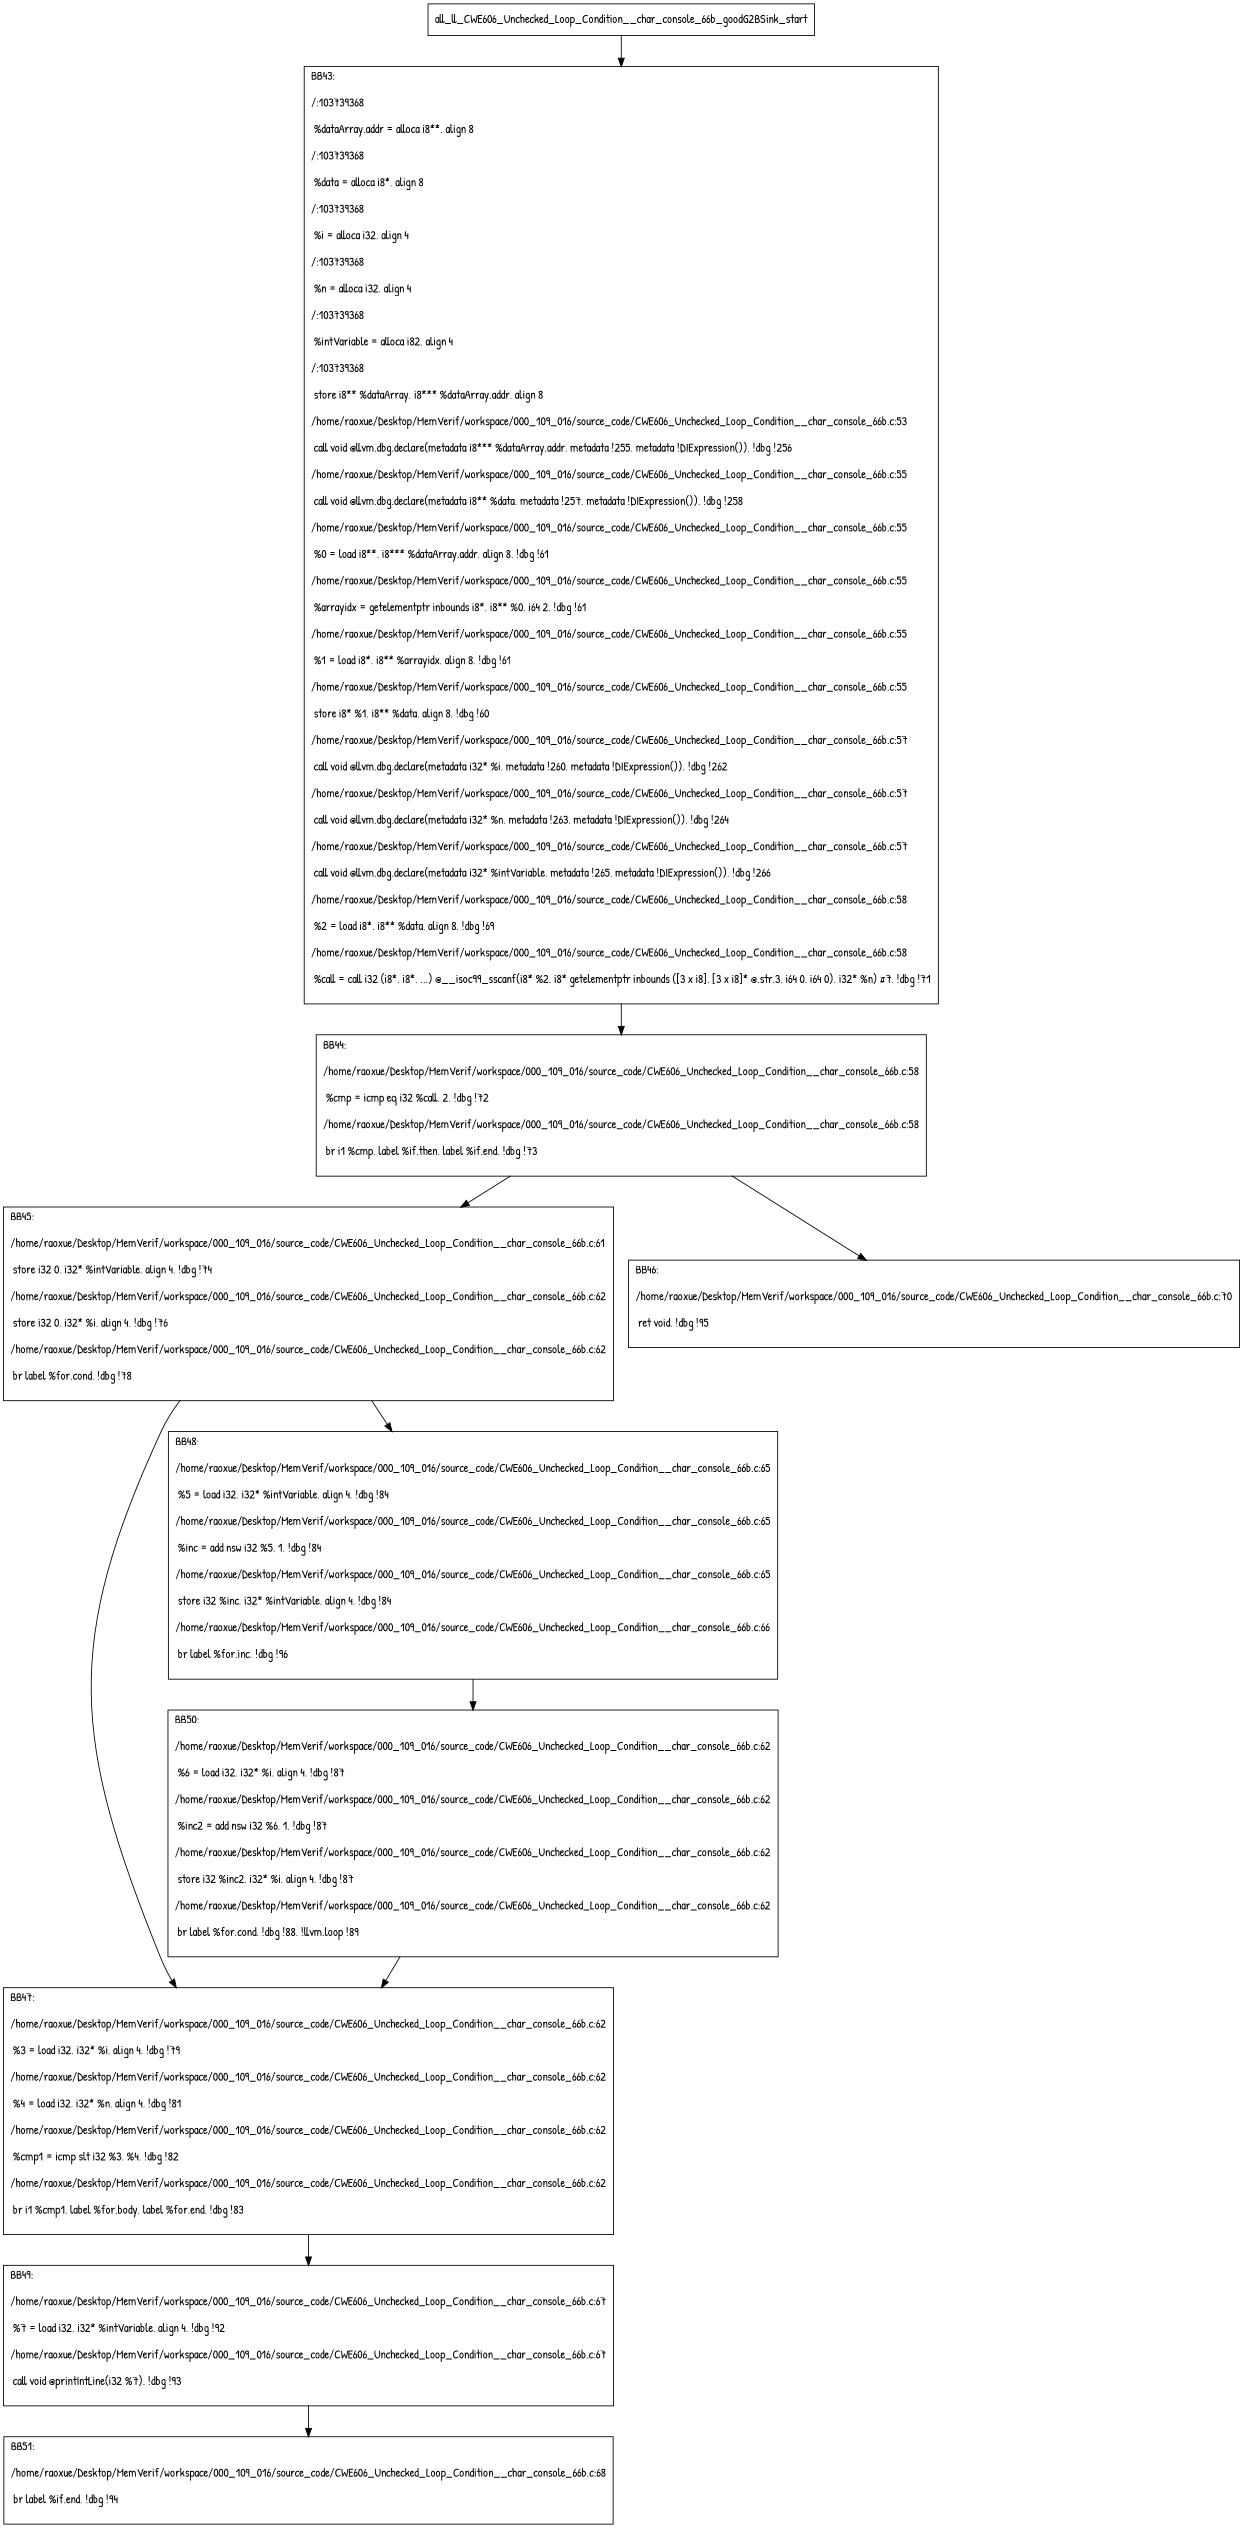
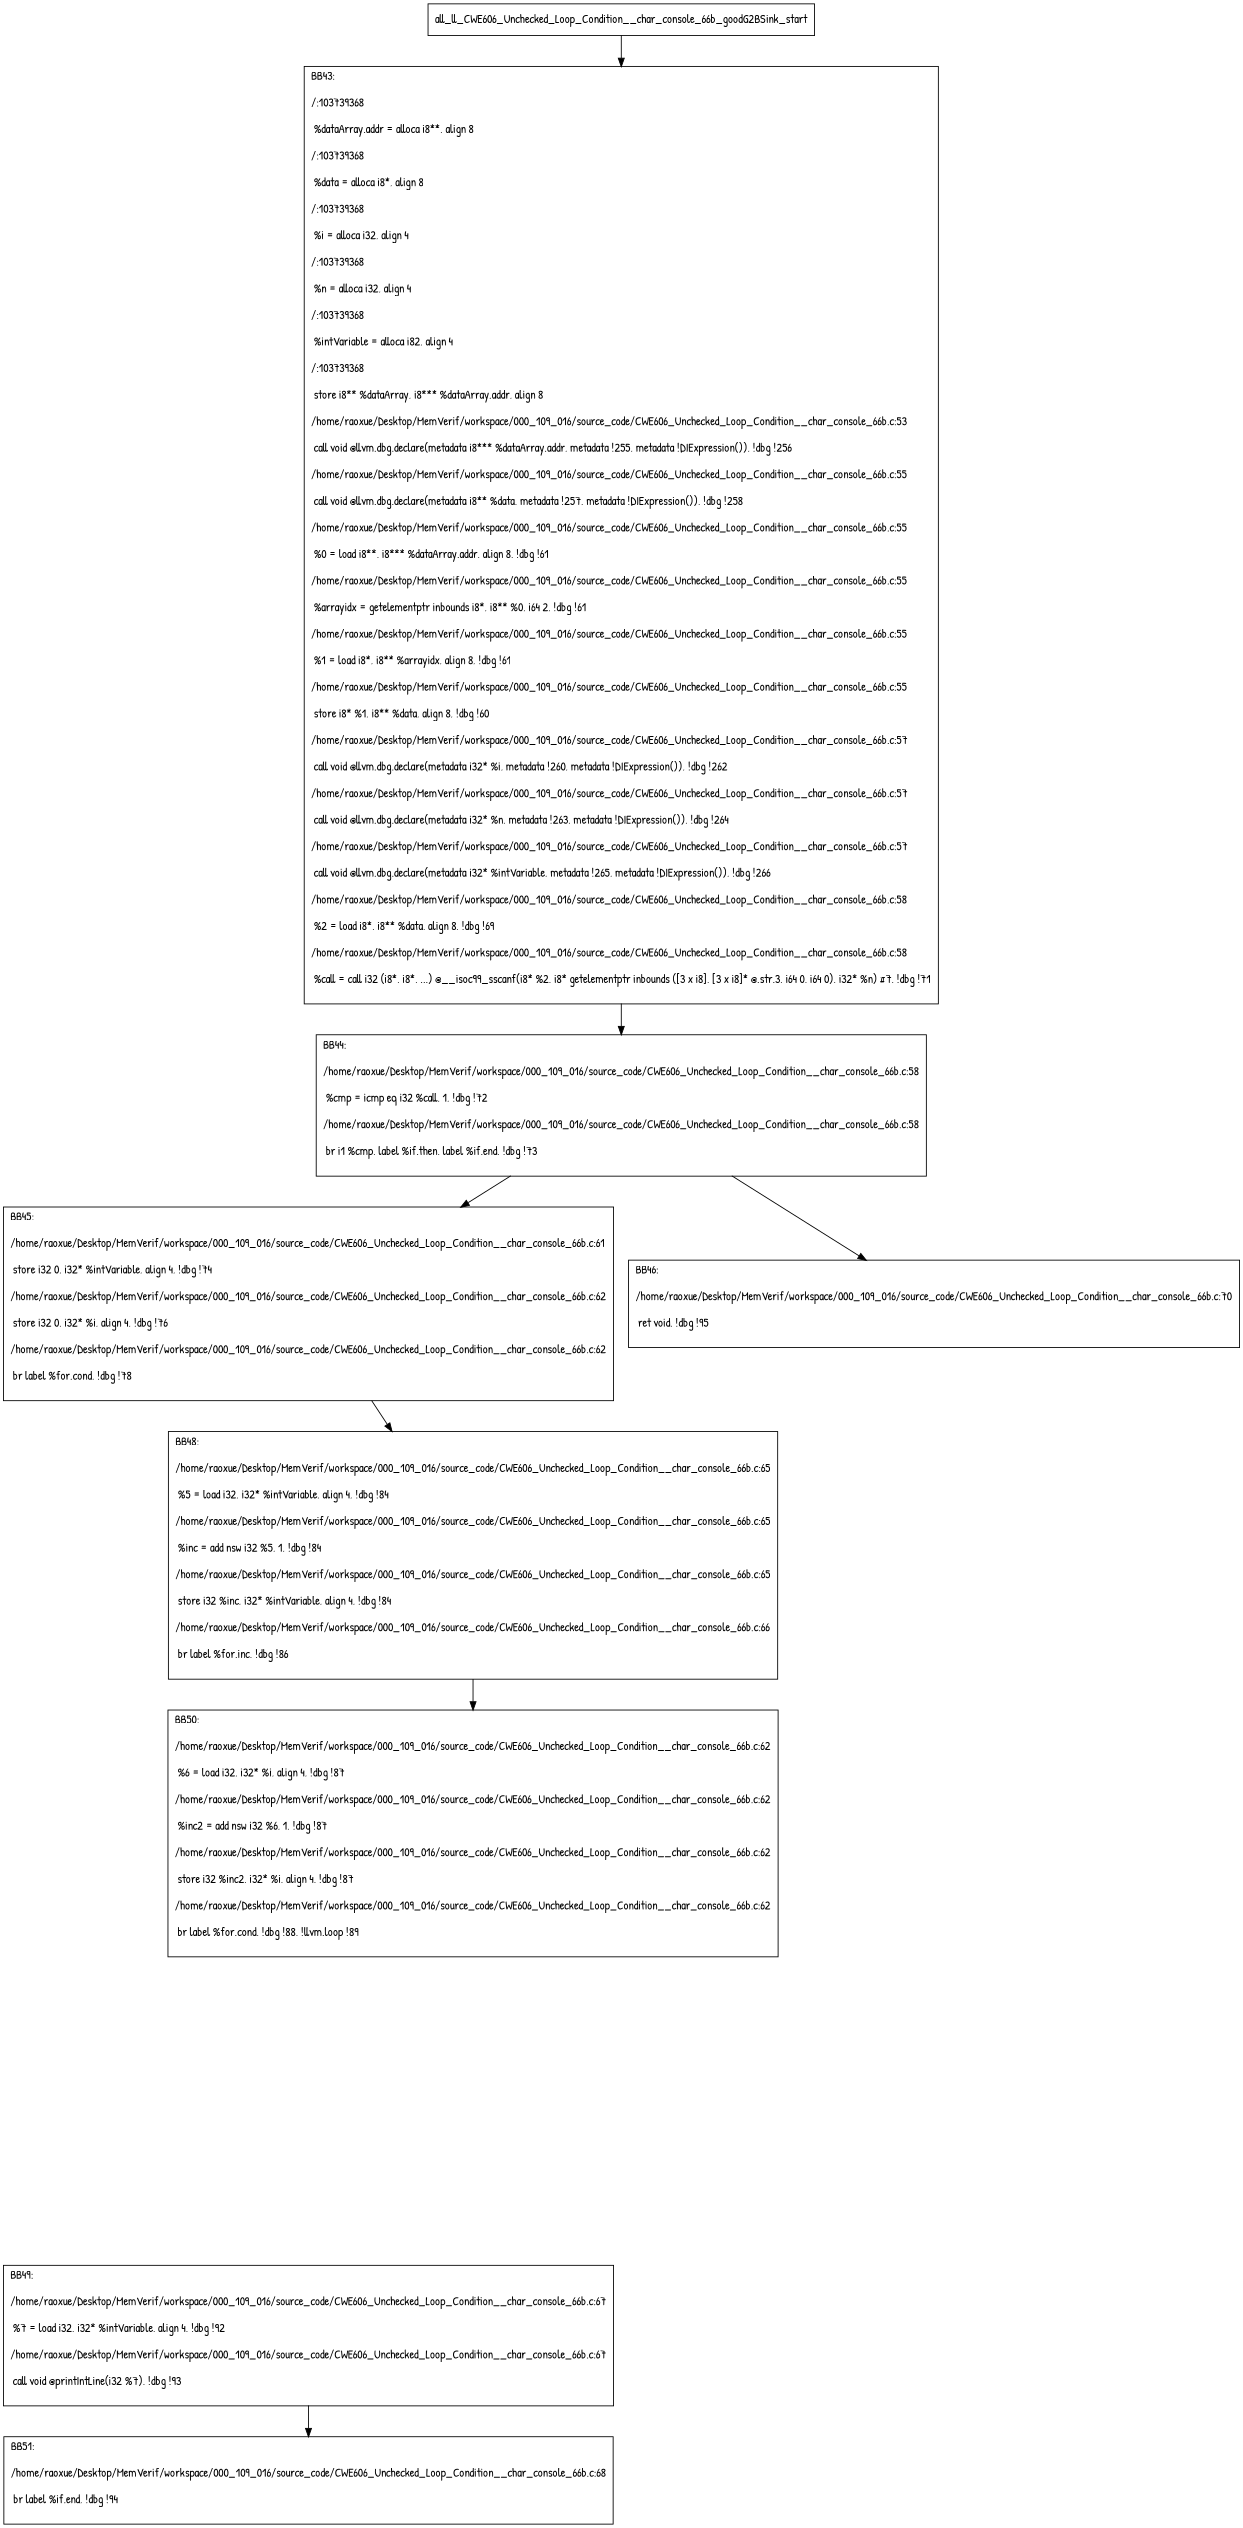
node "BB44:": text "%cmp = icmp eq i32 %call, 2, !dbg !72" -> "%cmp = icmp eq i32 %call, 1, !dbg !72"
node "BB48:": text "br label %for.inc, !dbg !96" -> "br label %for.inc, !dbg !86"
node "BB47:": removed
